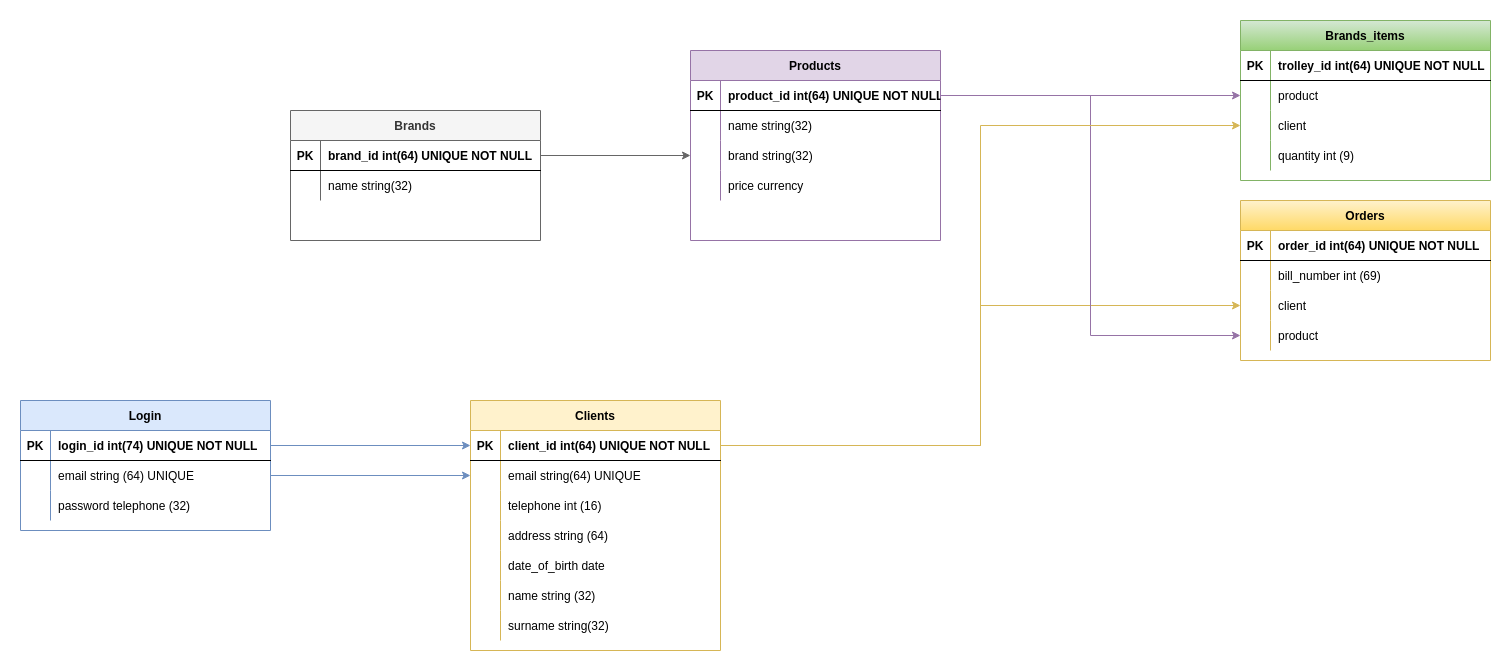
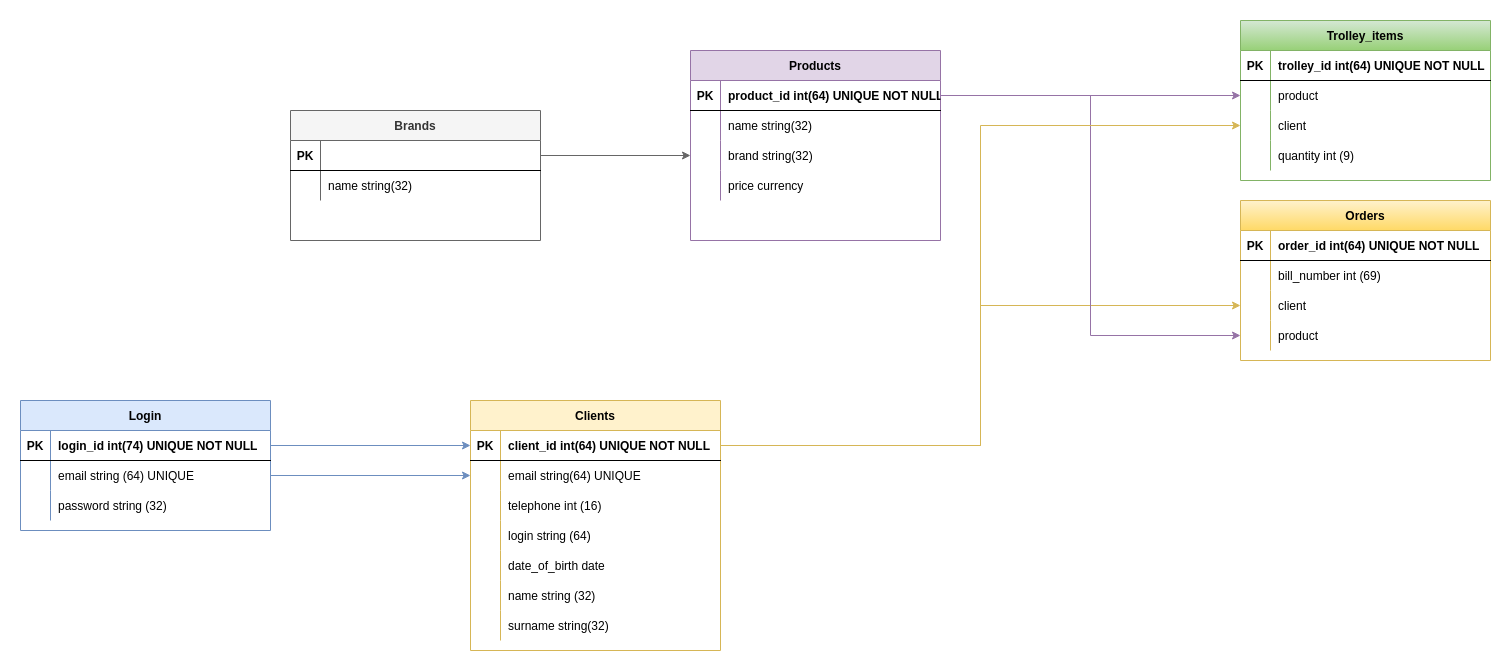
node "Brands_items": label "Brands_items" -> "Trolley_items"
node "brand_id int(64) UNIQUE NOT NULL": removed
node "password telephone (32)": label "password telephone (32)" -> "password string (32)"
node "address string (64)": label "address string (64)" -> "login string (64)"
